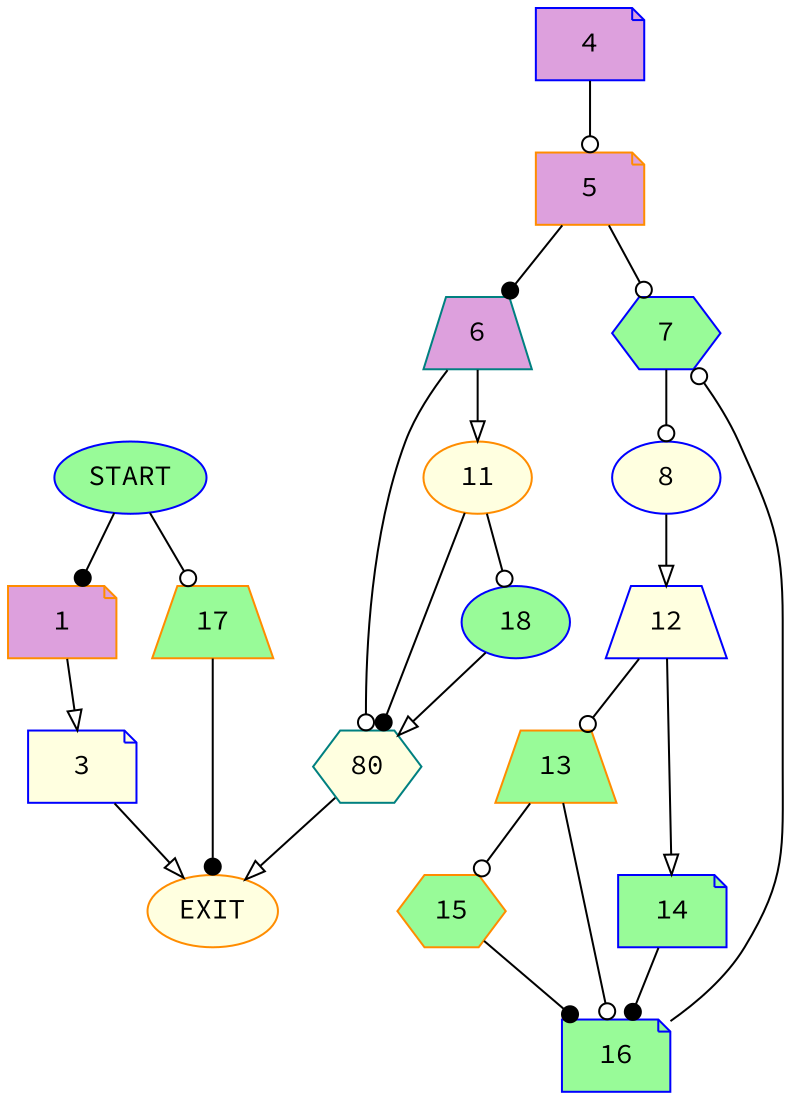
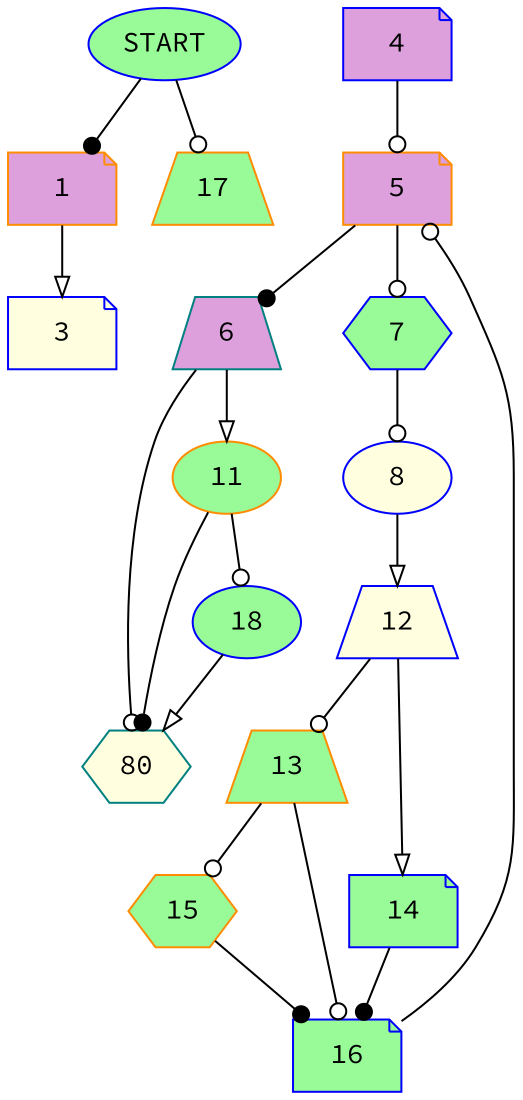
node "11": fillcolor lightyellow -> palegreen
edge "16" -> "7": now "16" -> "5"
node "EXIT": removed
